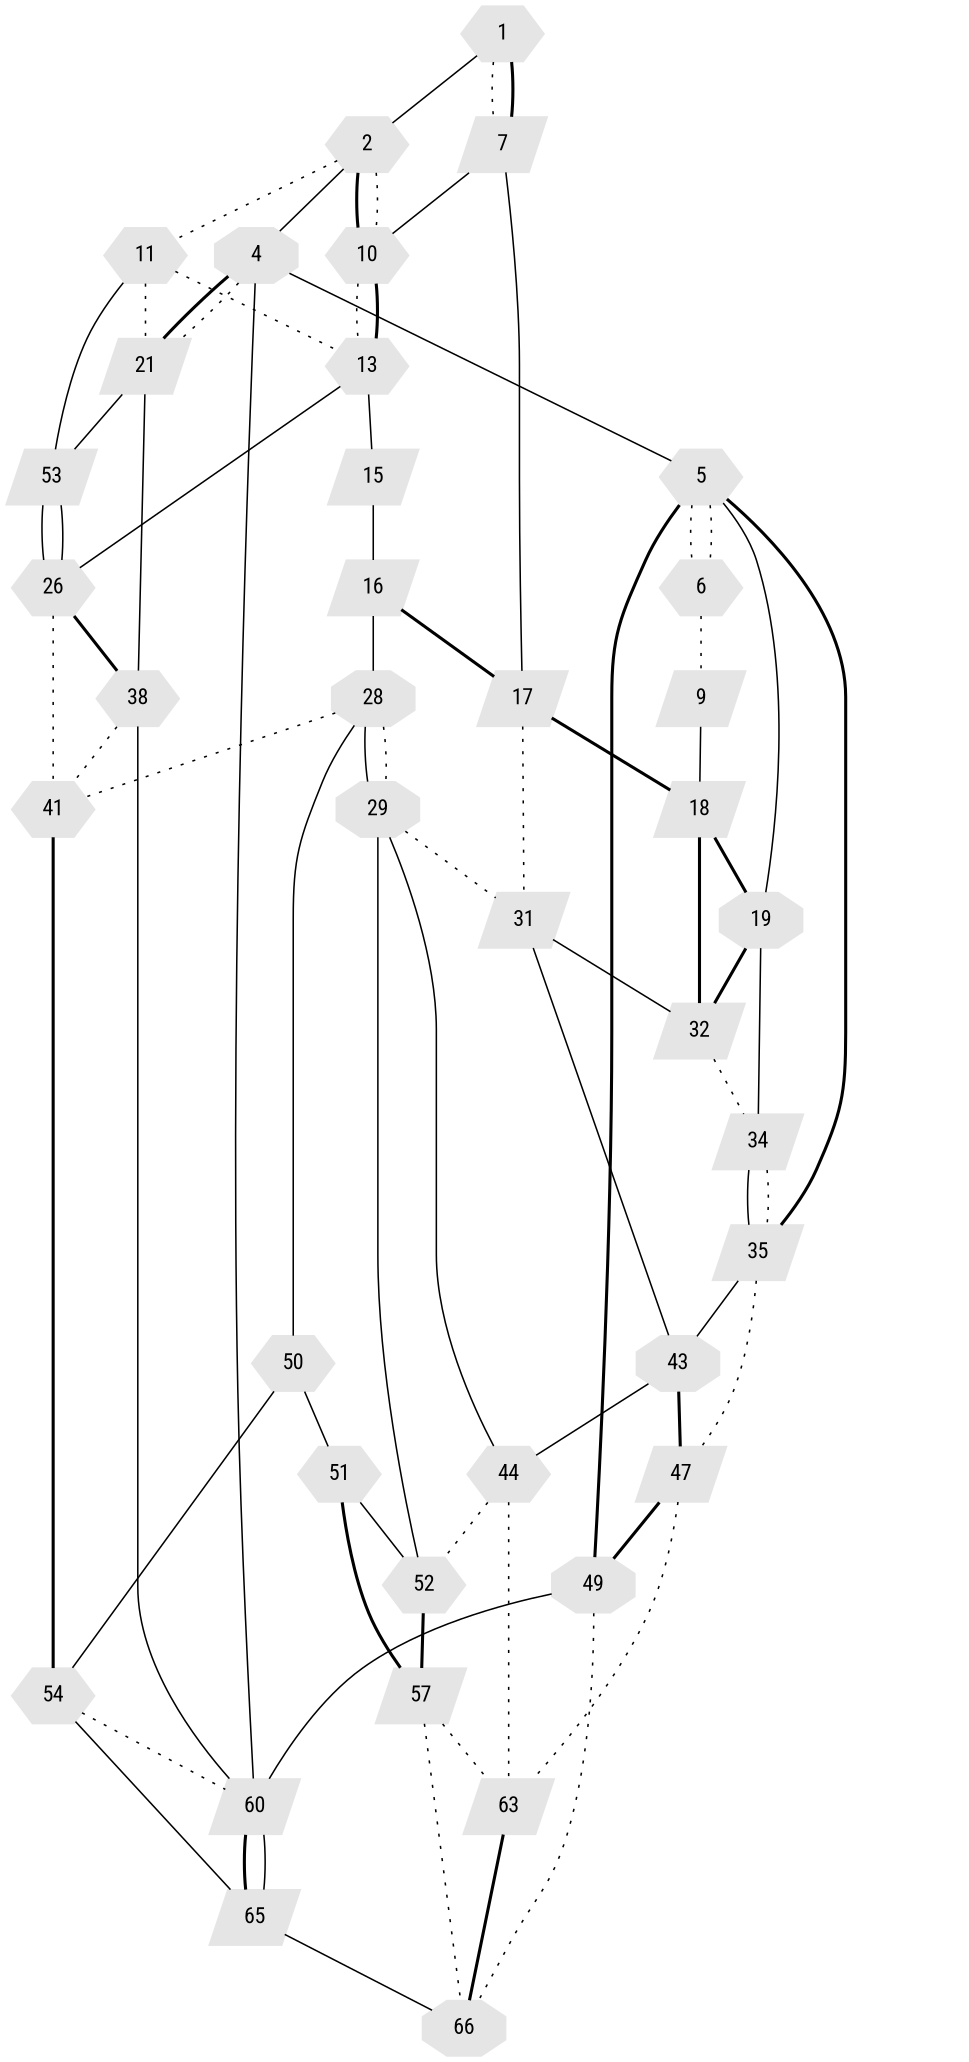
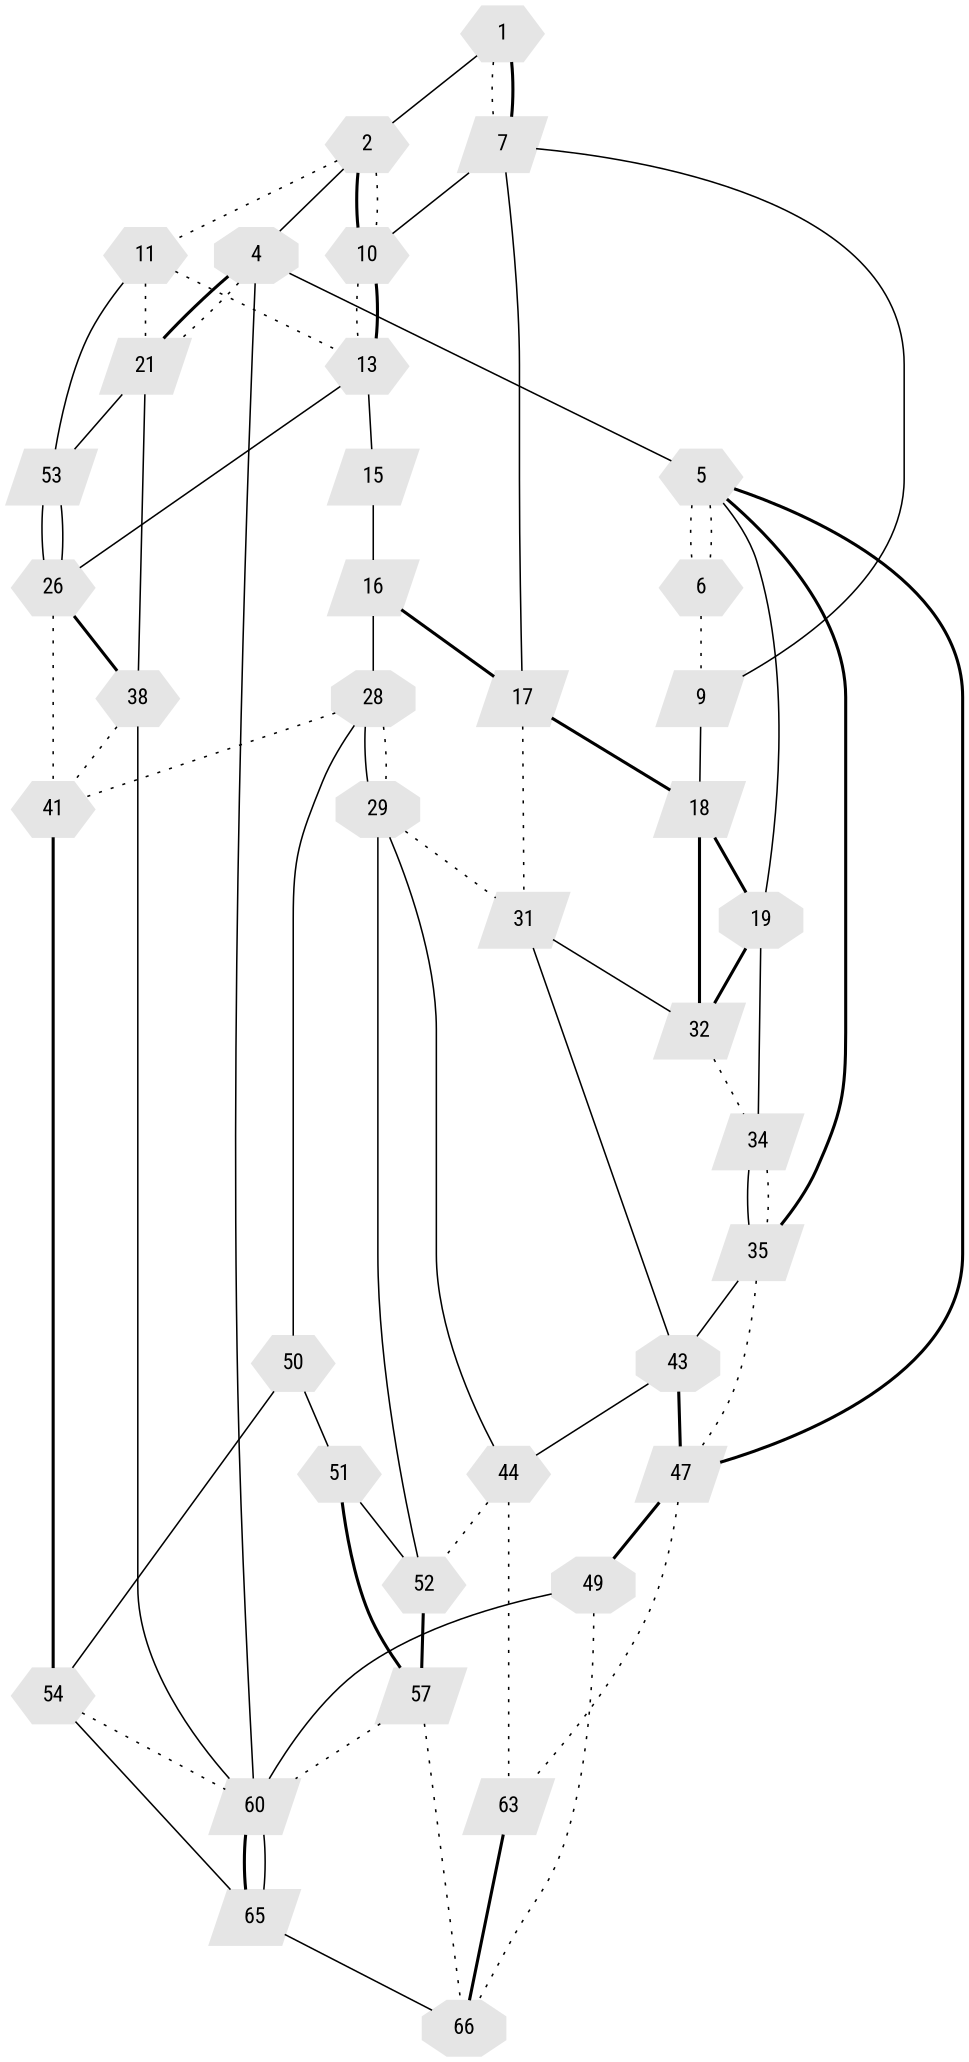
edge "7" -- "9": added
edge "5" -- "49": now "5" -- "47"
edge "57" -- "63": now "57" -- "60"
